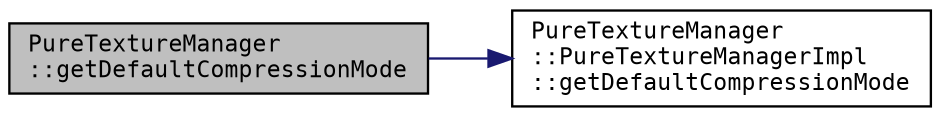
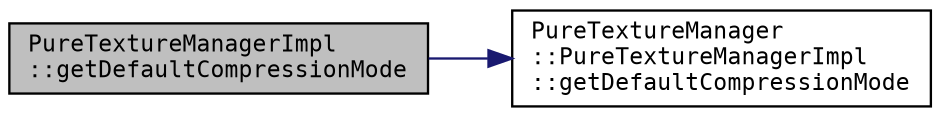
node "PureTextureManager ::getDefaultCompressionMode": label "PureTextureManager ::getDefaultCompressionMode" -> "PureTextureManagerImpl ::getDefaultCompressionMode"
